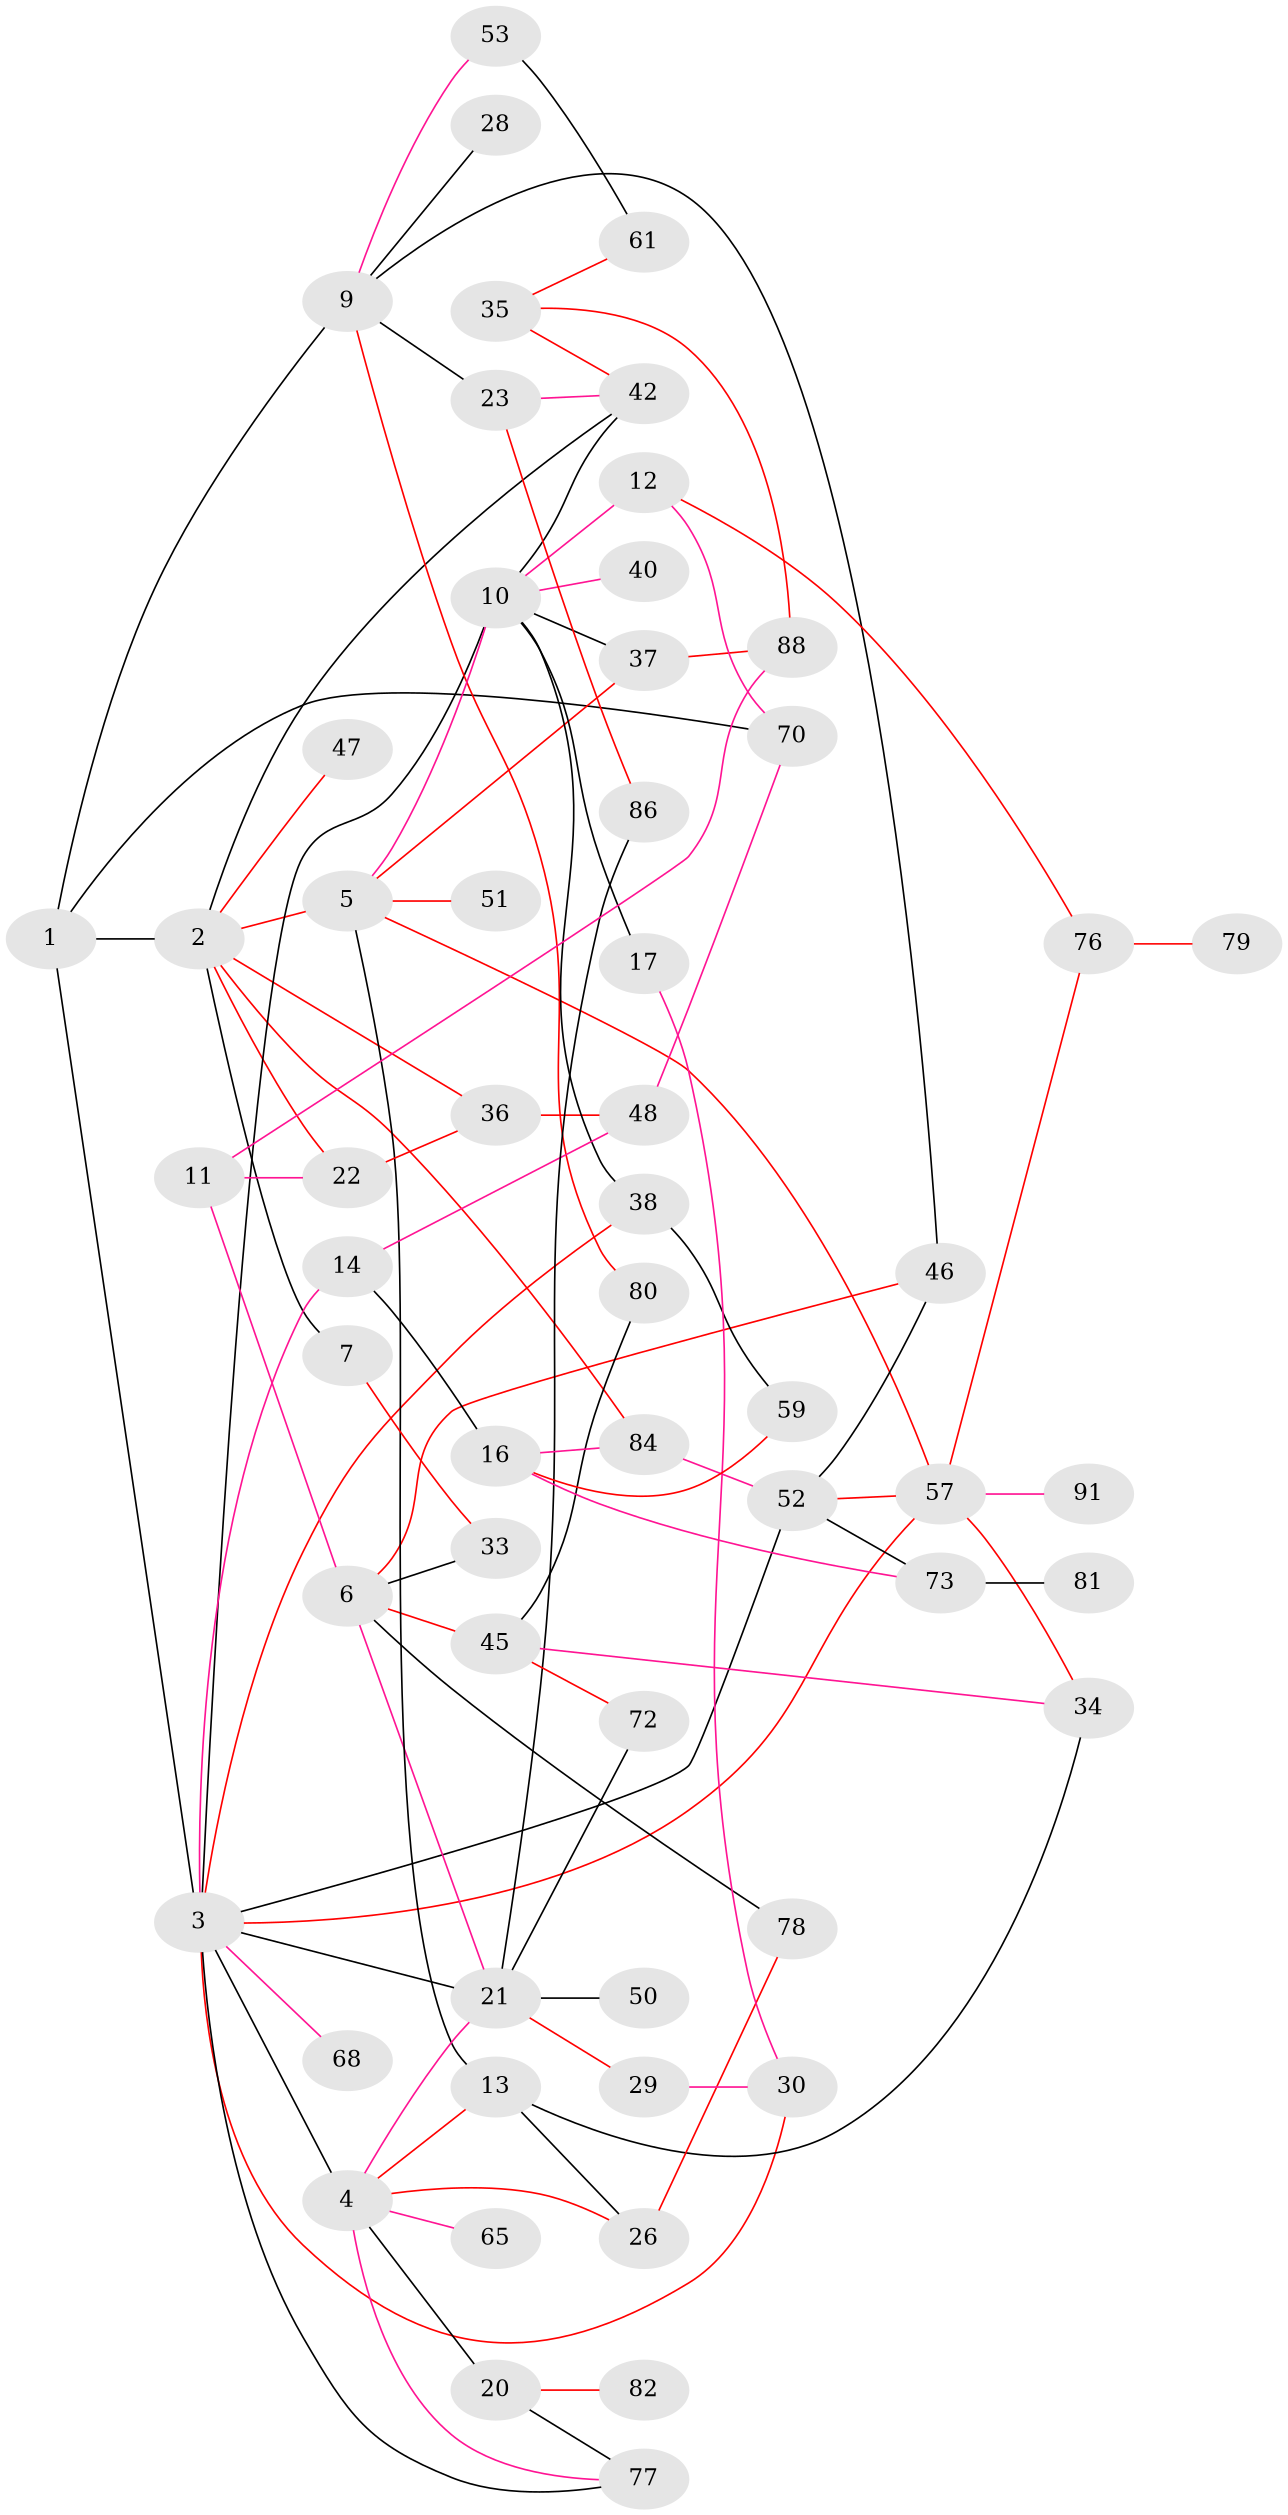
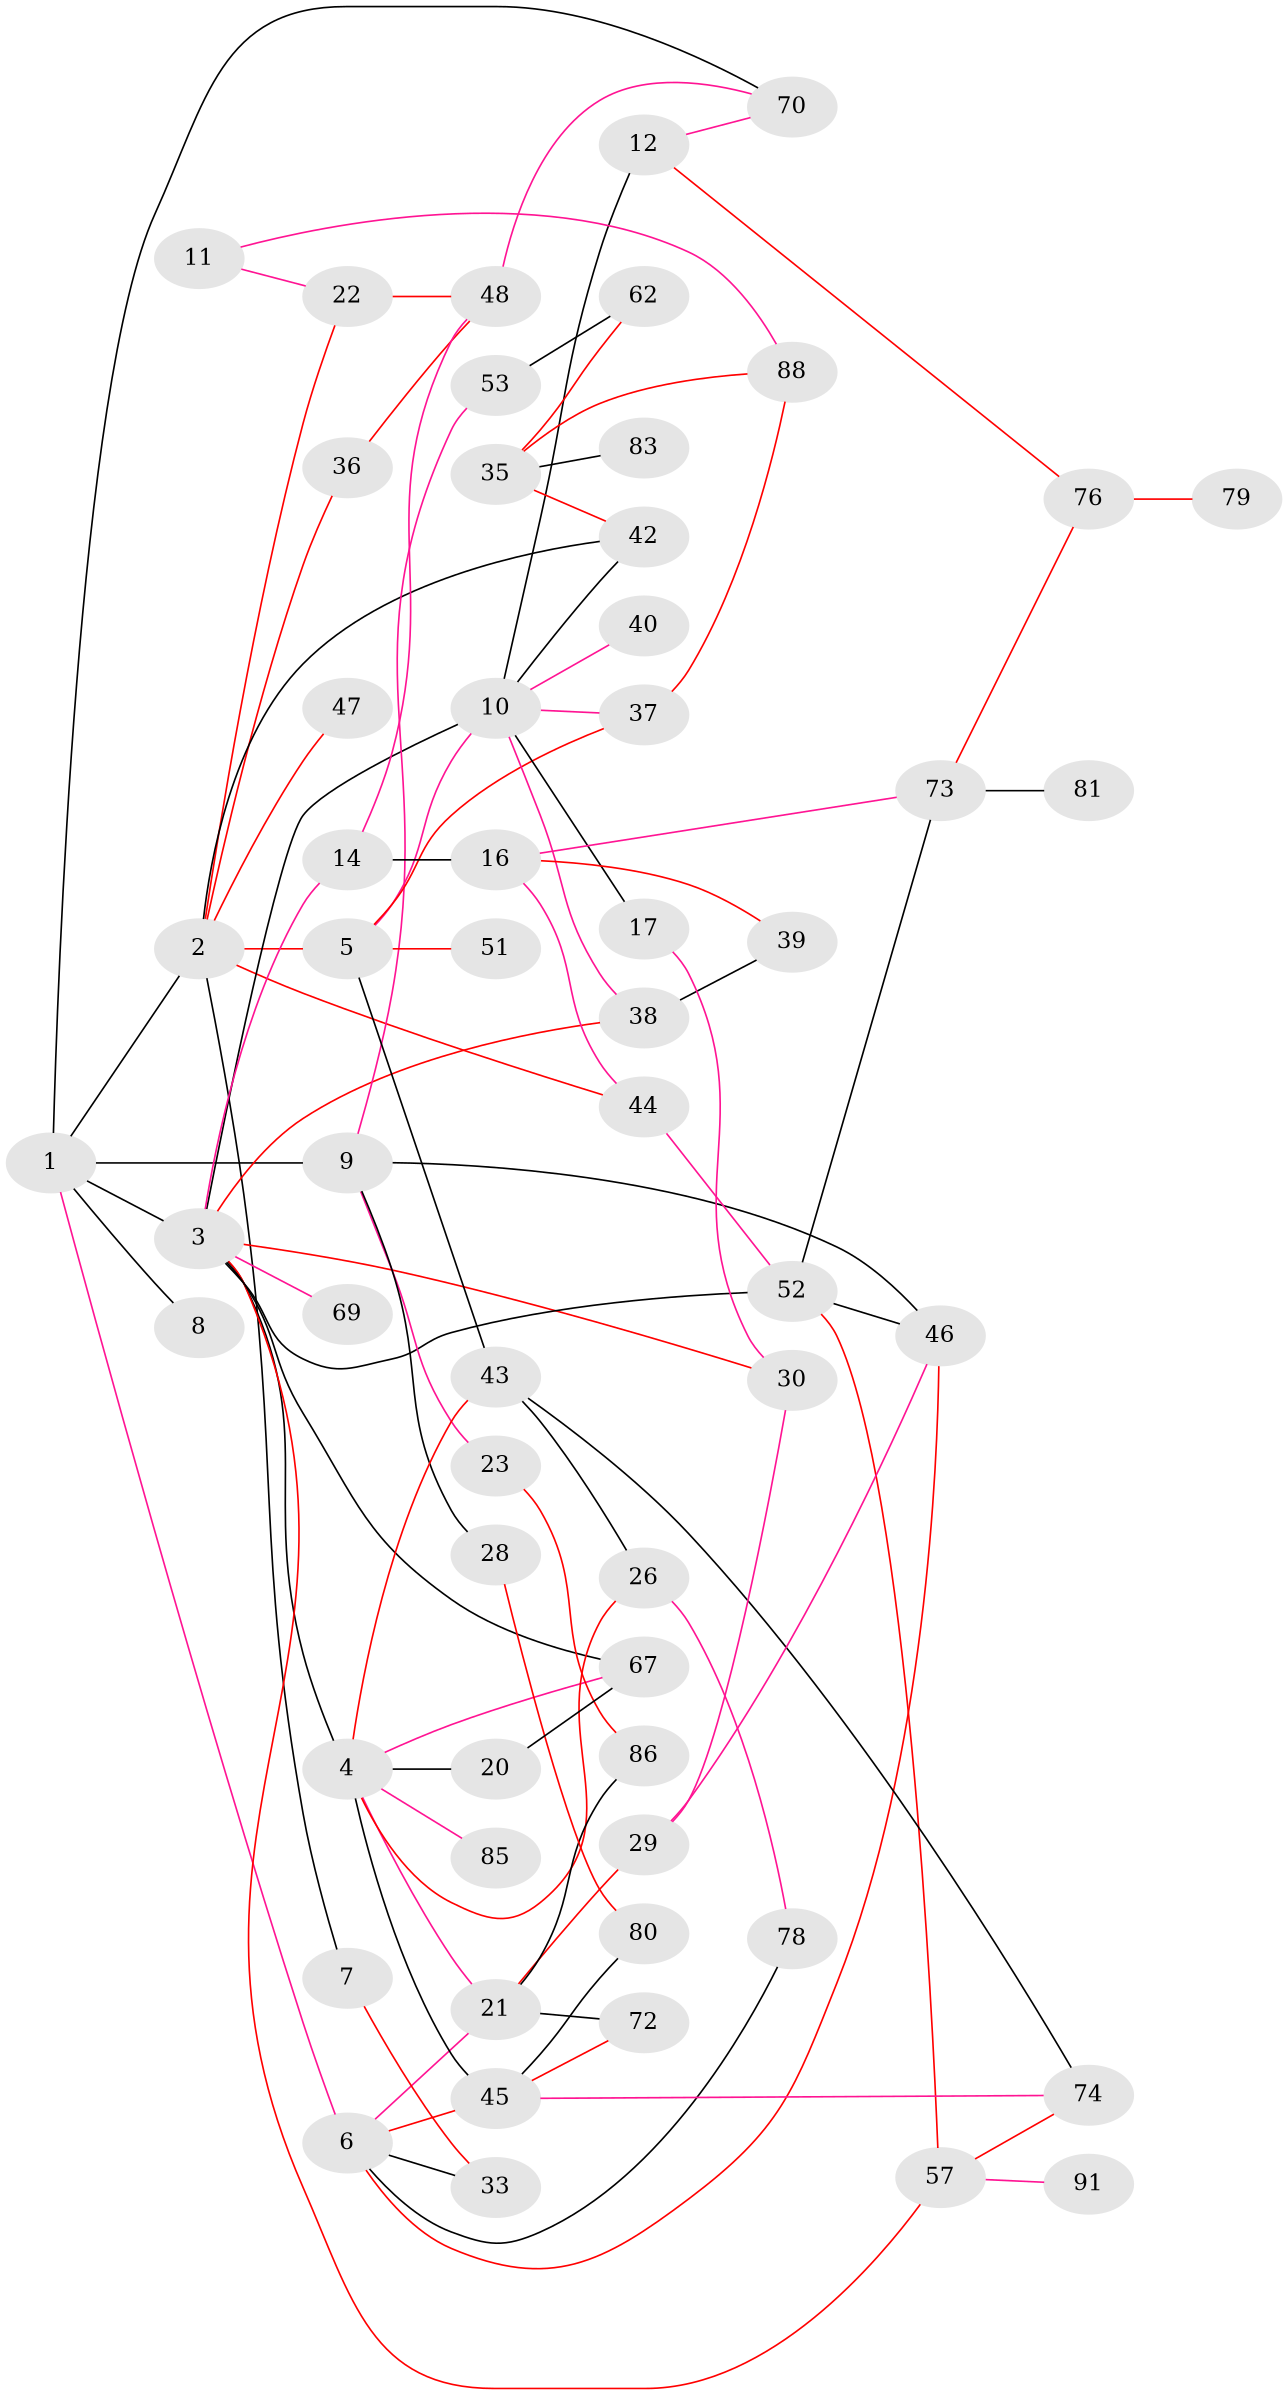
node "61": label "61" -> "62"
edge "9" -- "23": color black -> deeppink
edge "42" -- "23": removed
node "83": added
edge "12" -- "10": color deeppink -> black
edge "10" -- "37": color black -> deeppink
edge "9" -- "80": now "28" -- "80"
edge "10" -- "38": color black -> deeppink
edge "5" -- "57": removed
edge "36" -- "22": now "48" -- "22"
edge "76" -- "57": now "76" -- "73"
node "8": added
edge "11" -- "6": now "1" -- "6"
node "59": label "59" -> "39"
node "84": label "84" -> "44"
edge "46" -- "29": added
node "34": label "34" -> "74"
edge "4" -- "45": added
edge "3" -- "21": removed
node "50": removed
node "68": label "68" -> "69"
edge "78" -- "26": color red -> deeppink
node "13": label "13" -> "43"
node "65": label "65" -> "85"
node "82": removed
node "77": label "77" -> "67"
